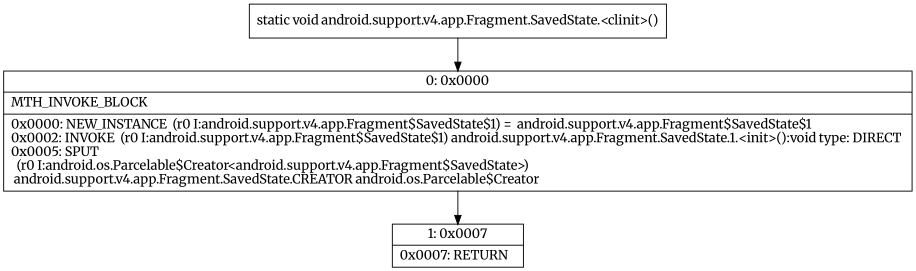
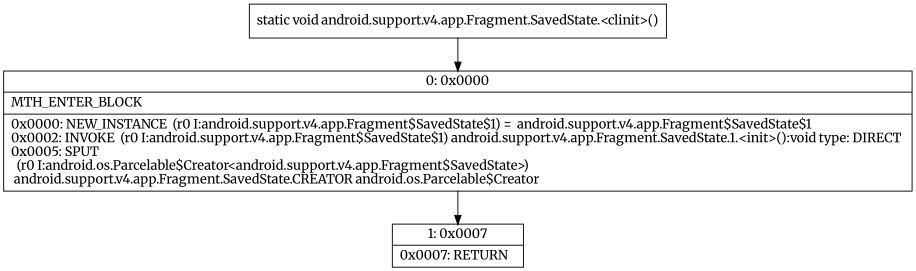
node "0: 0x0000": text "MTH_INVOKE_BLOCK" -> "MTH_ENTER_BLOCK"
